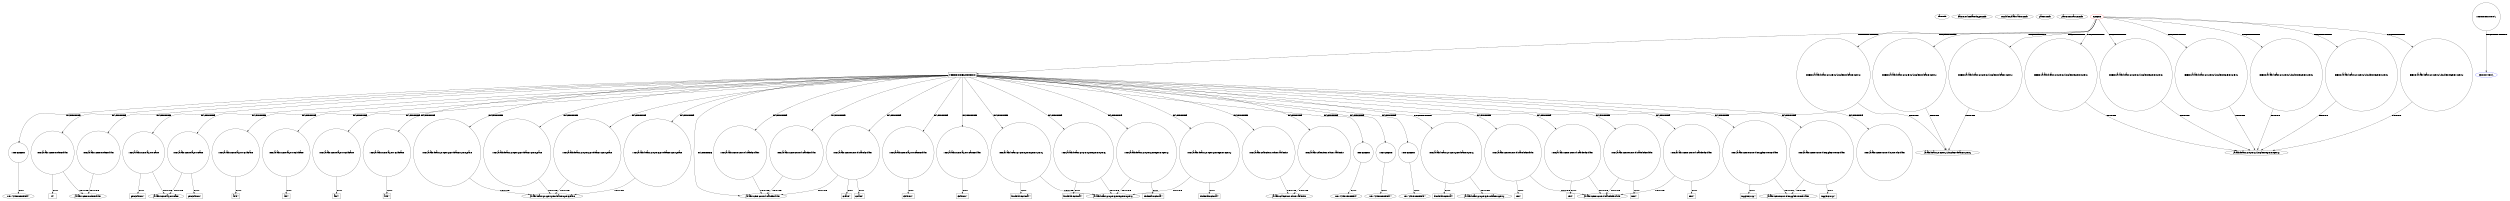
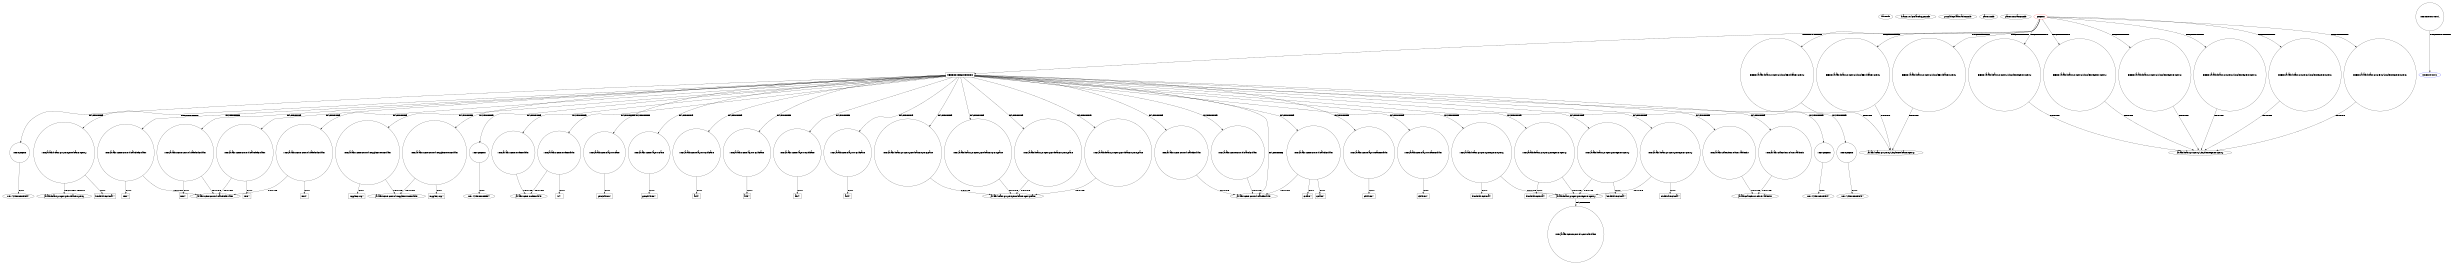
edge "METHOD_DECLARATION" -> "VAR:javafx.scene.control.ControlBuilder": now "javafx.beans.property.IntegerProperty" -> "VAR:javafx.scene.control.ControlBuilder"
edge "VAR:javafx.beans.property.BooleanProperty" -> "javafx.beans.property.BooleanProperty": label "OF_TYPE" -> "DECLARE_METHOD"
node "javafx.scene.layout.Pane": removed
